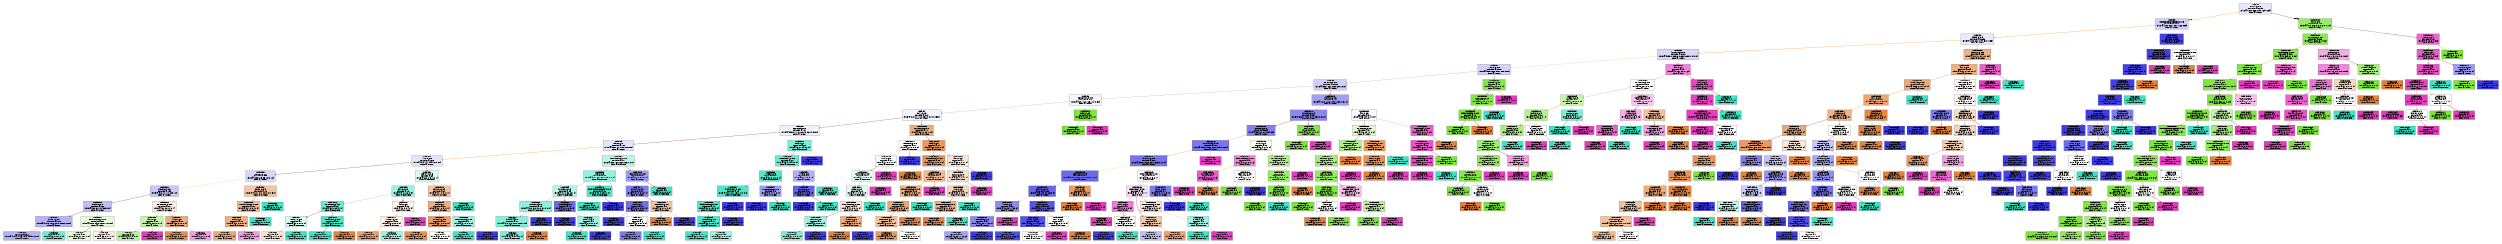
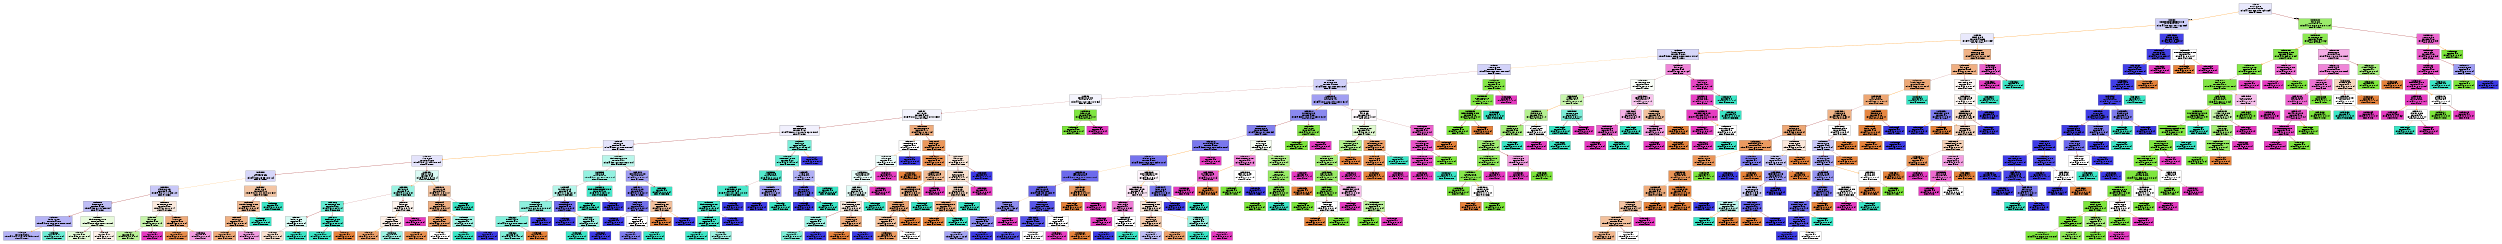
edge "node #166" -> "node #173": now "node #172" -> "node #173"
